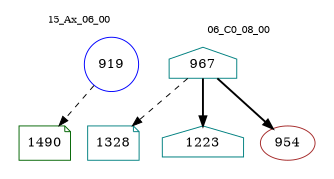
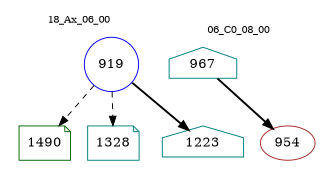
cluster "15_Ax_06_00": label "15_Ax_06_00" -> "18_Ax_06_00"
edge "967" -> "1223": now "919" -> "1223"
edge "967" -> "1328": now "919" -> "1328"
